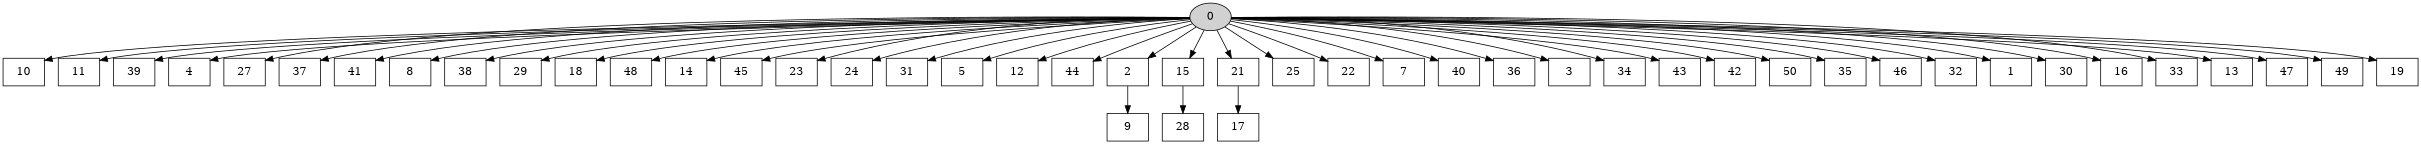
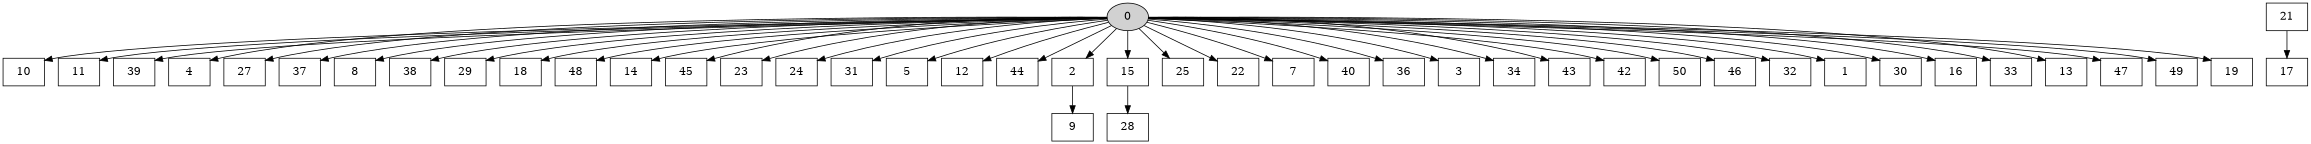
edge "0" -> "21": removed
node "41": removed
node "35": removed
